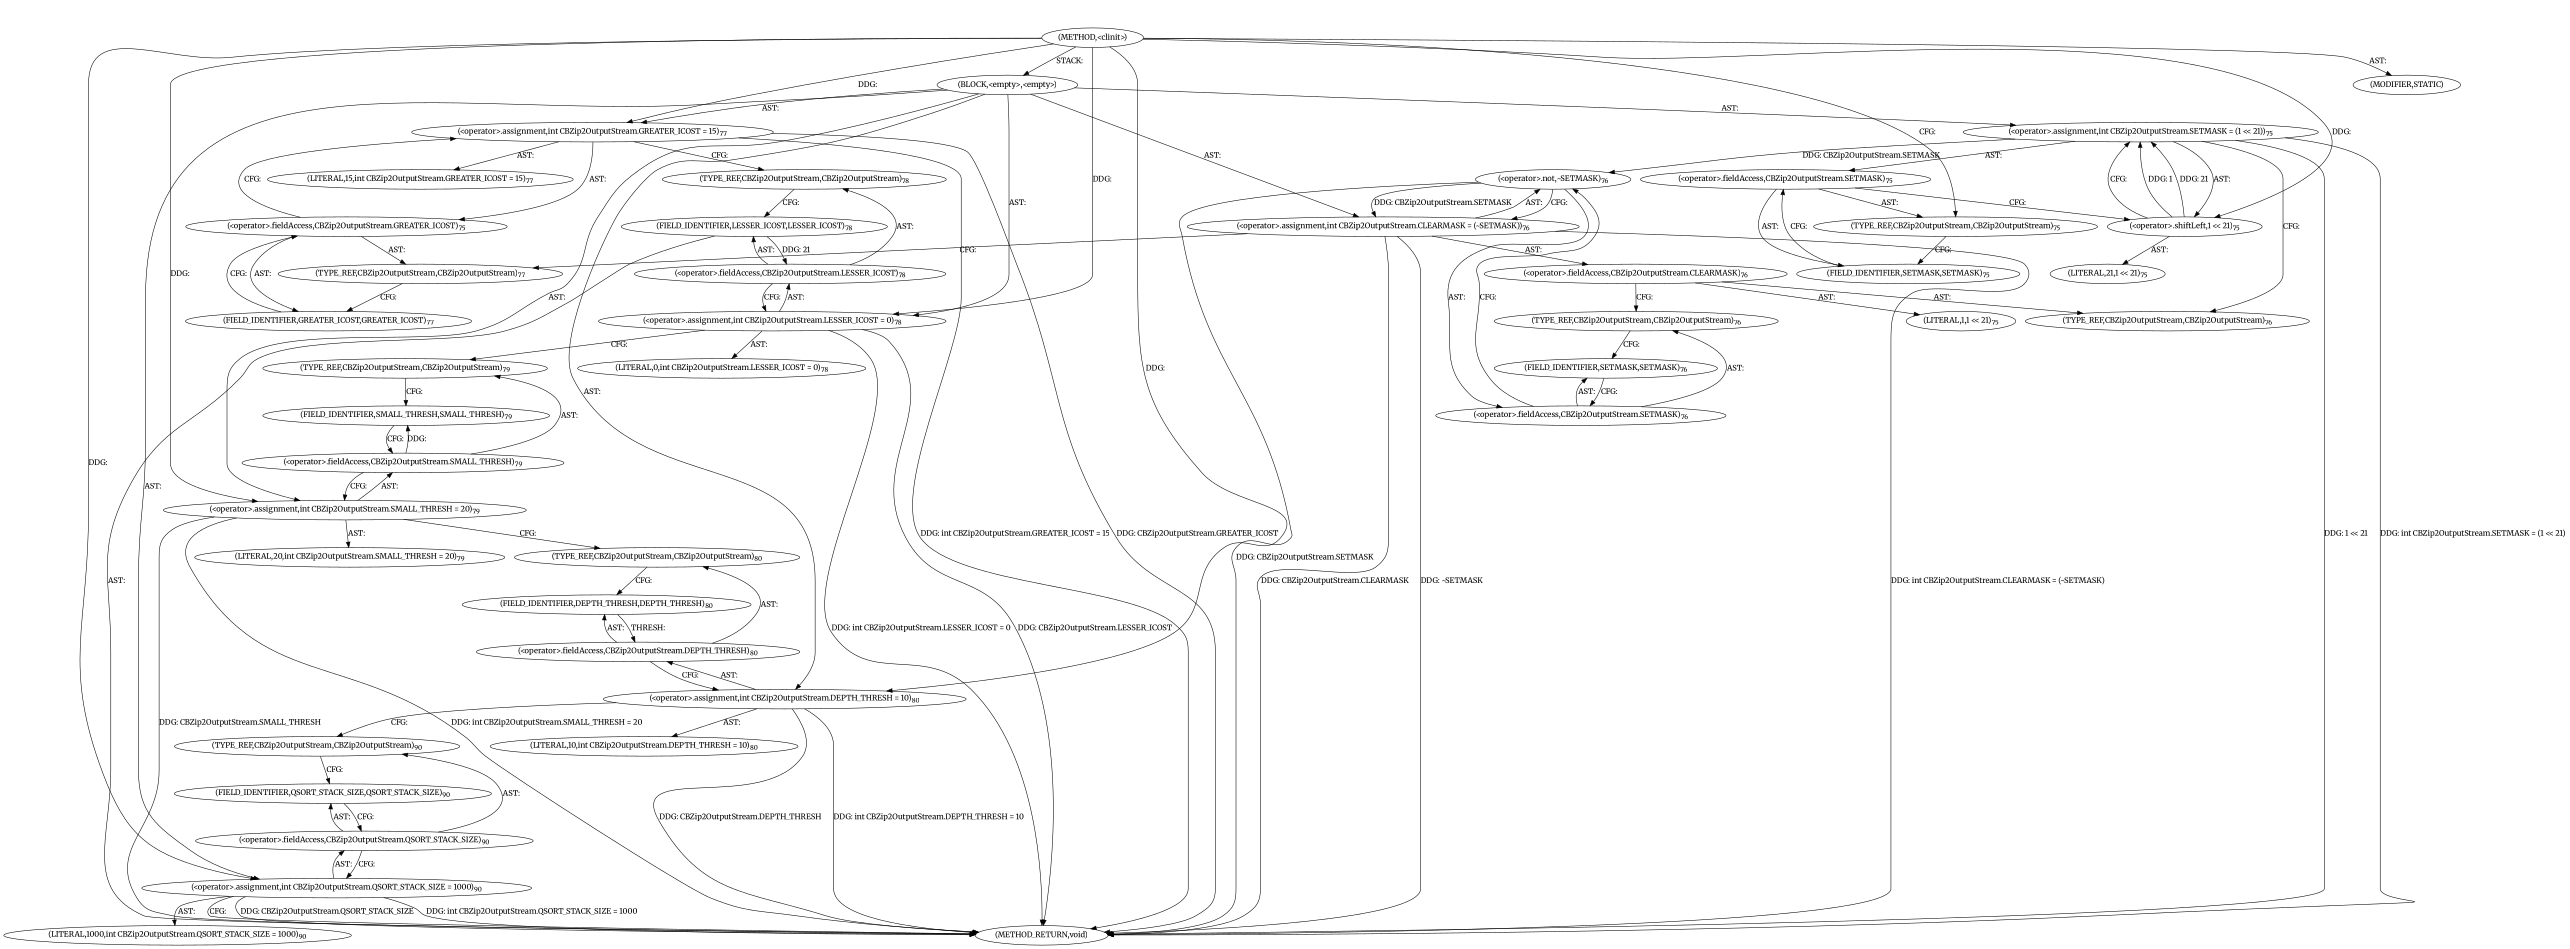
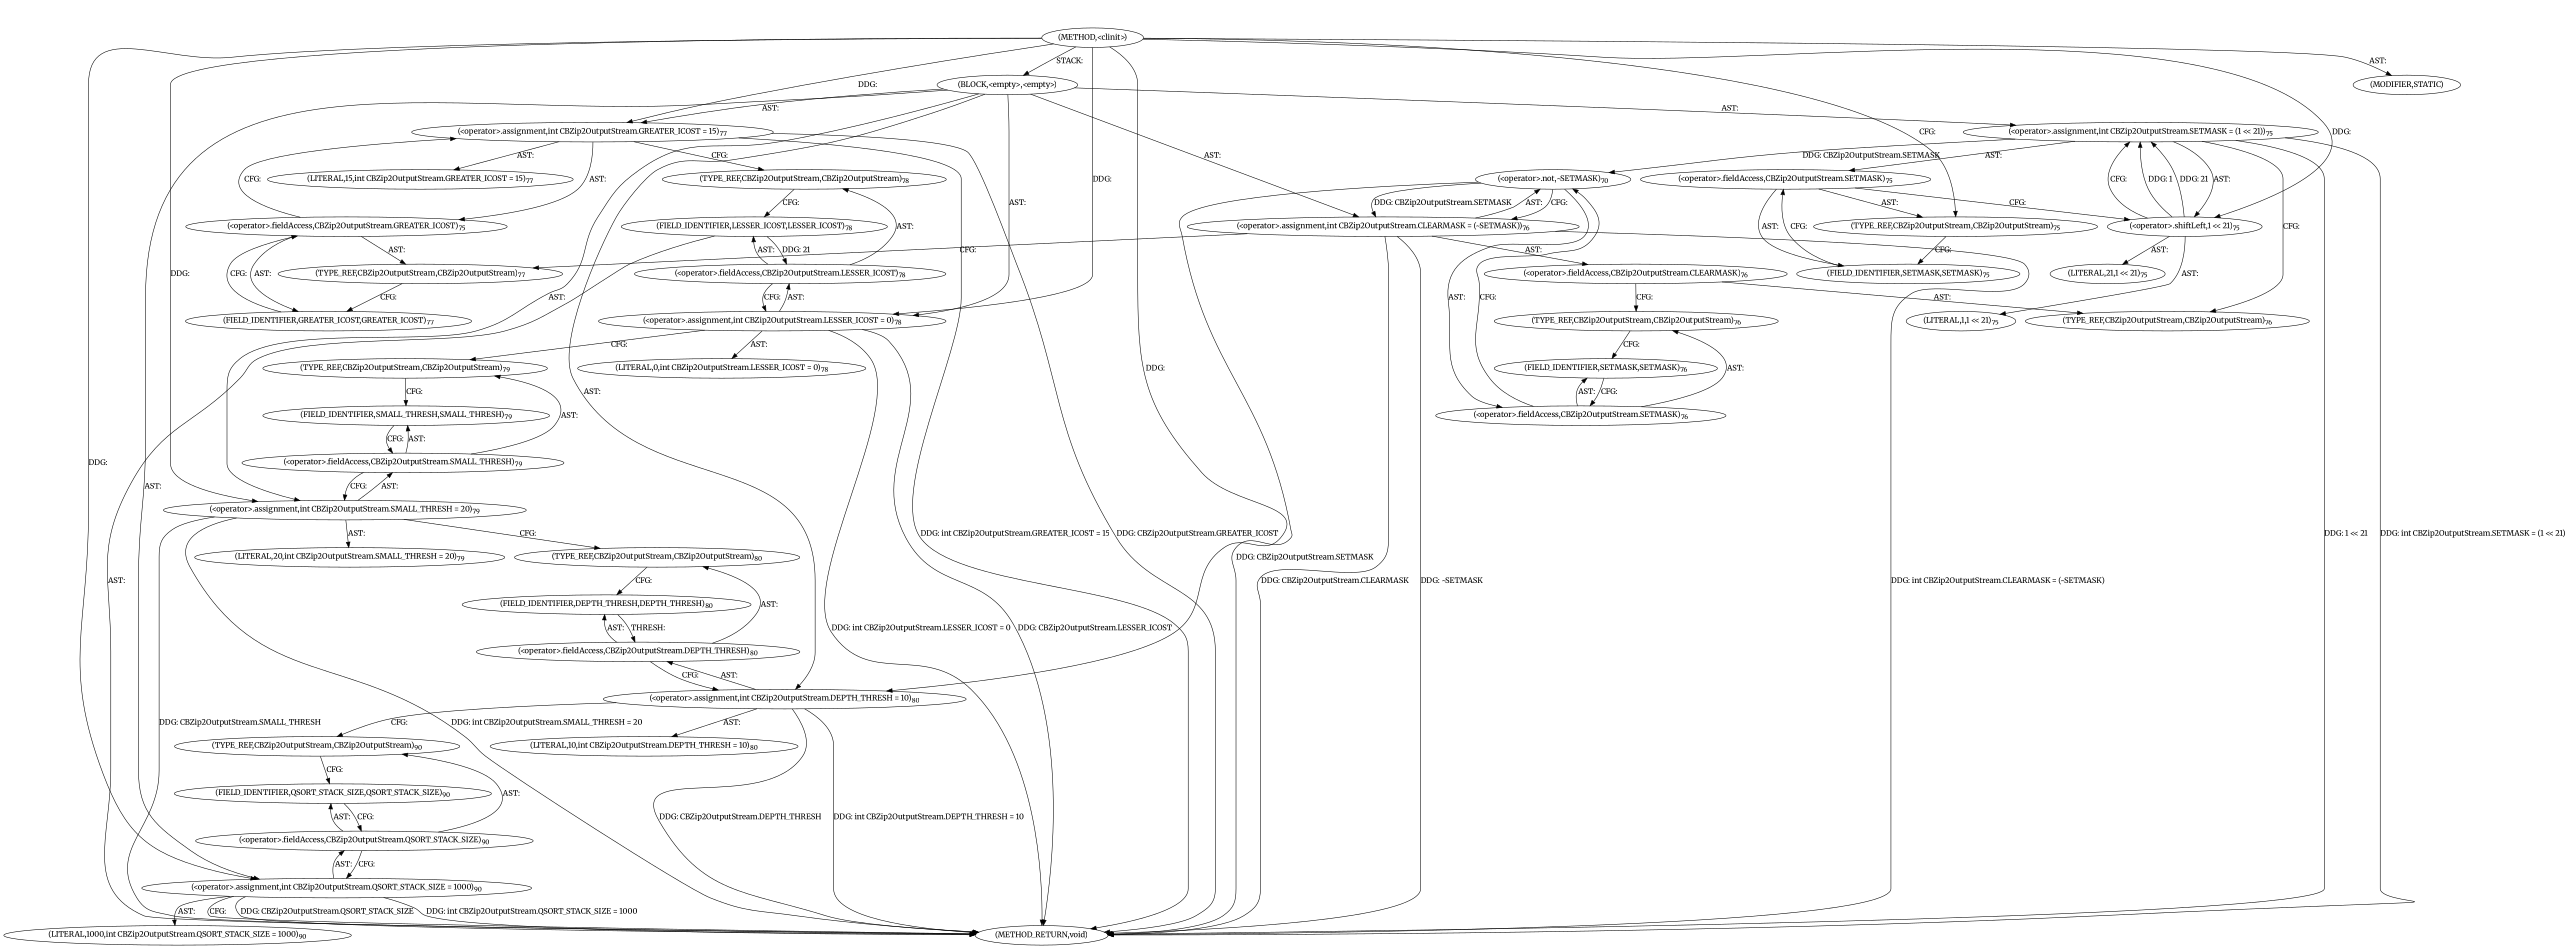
node "(<operator>.not,~SETMASK)": text "76" -> "70"
edge "(<operator>.fieldAccess,CBZip2OutputStream.CLEARMASK)" -> "(LITERAL,1,1 << 21)": now "(<operator>.shiftLeft,1 << 21)" -> "(LITERAL,1,1 << 21)"
edge "(<operator>.fieldAccess,CBZip2OutputStream.SMALL_THRESH)" -> "(FIELD_IDENTIFIER,SMALL_THRESH,SMALL_THRESH)": label "DDG: " -> "AST: "
